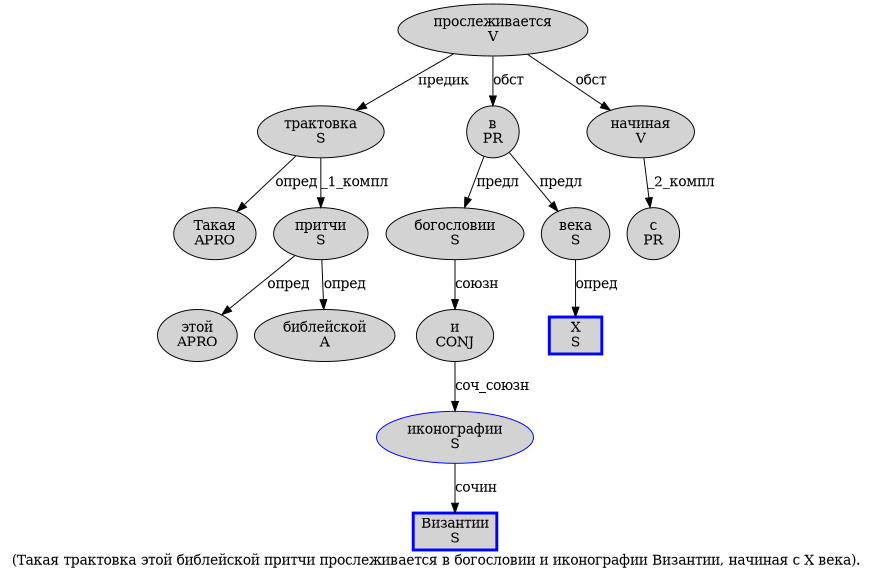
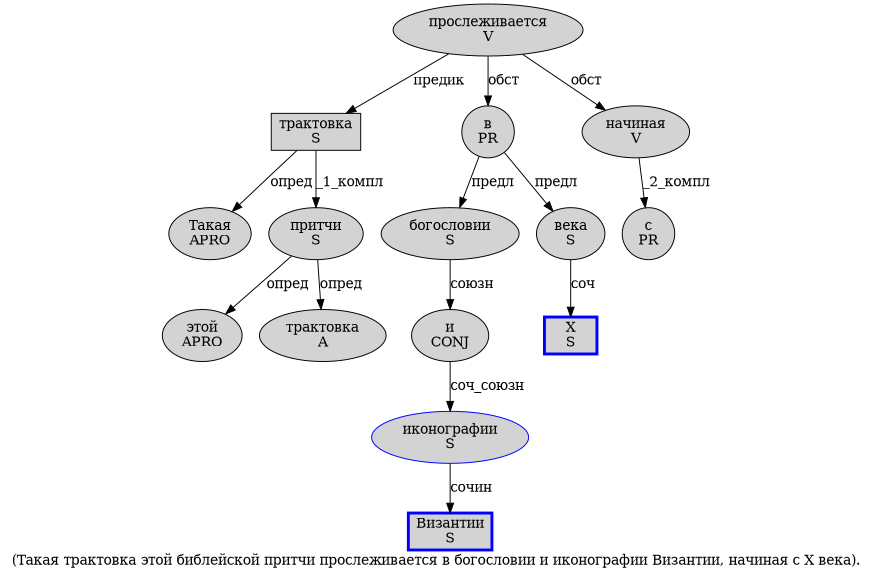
node "трактовка S": shape ellipse -> box
edge "века S" -> "X S": label "опред" -> "соч"
node "библейской A": label "библейской A" -> "трактовка A"
